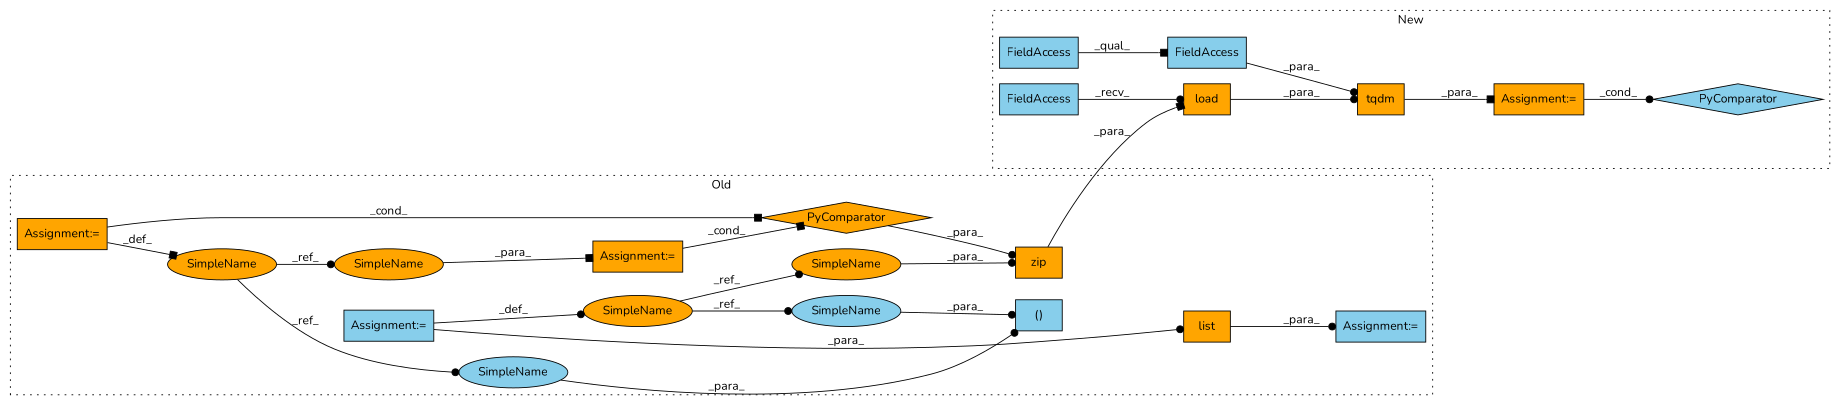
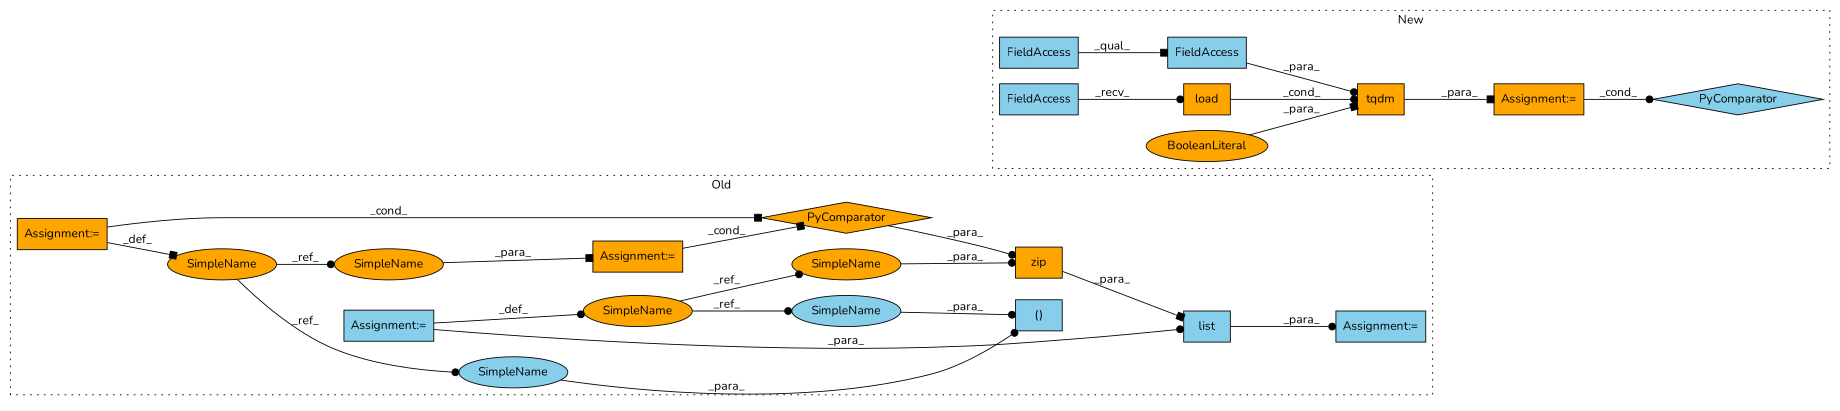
edge "load" -> "tqdm": label "_para_" -> "_cond_"
node "BooleanLiteral": added
edge "zip" -> "load": now "zip" -> "list"
node "list": fillcolor orange -> skyblue
